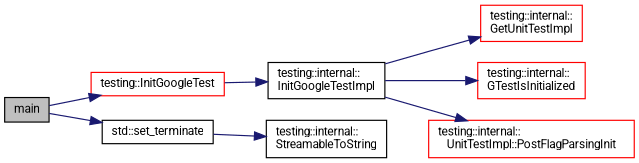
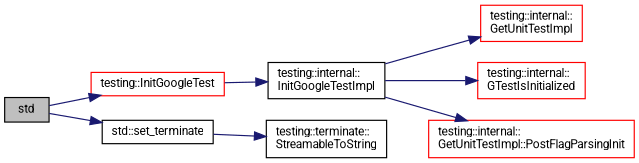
node "main": label "main" -> "std"
node "testing::internal:: StreamableToString": label "testing::internal:: StreamableToString" -> "testing::terminate:: StreamableToString"
node "testing::internal:: UnitTestImpl::PostFlagParsingInit": label "testing::internal:: UnitTestImpl::PostFlagParsingInit" -> "testing::internal:: GetUnitTestImpl::PostFlagParsingInit"
